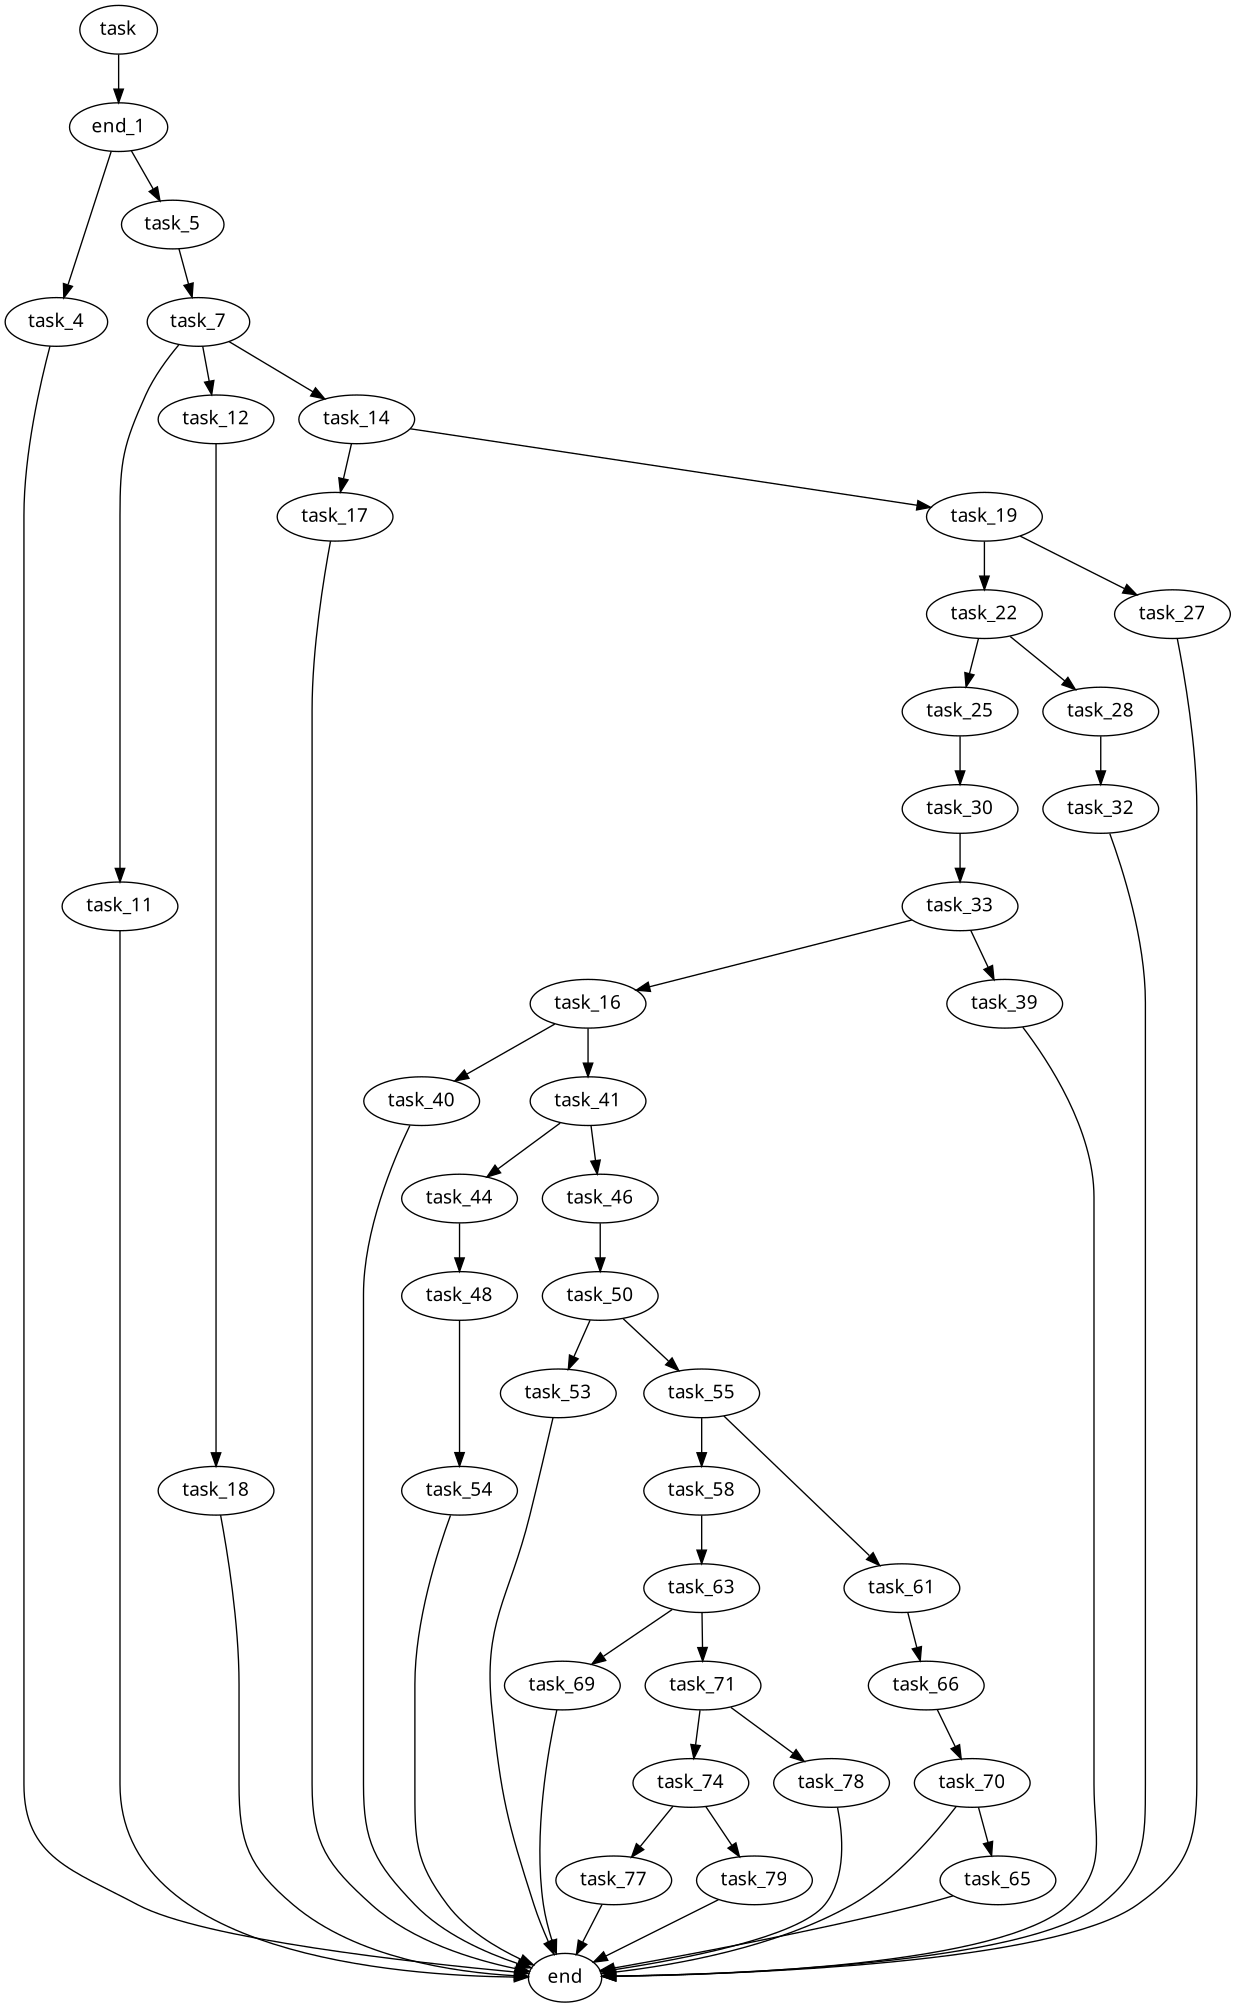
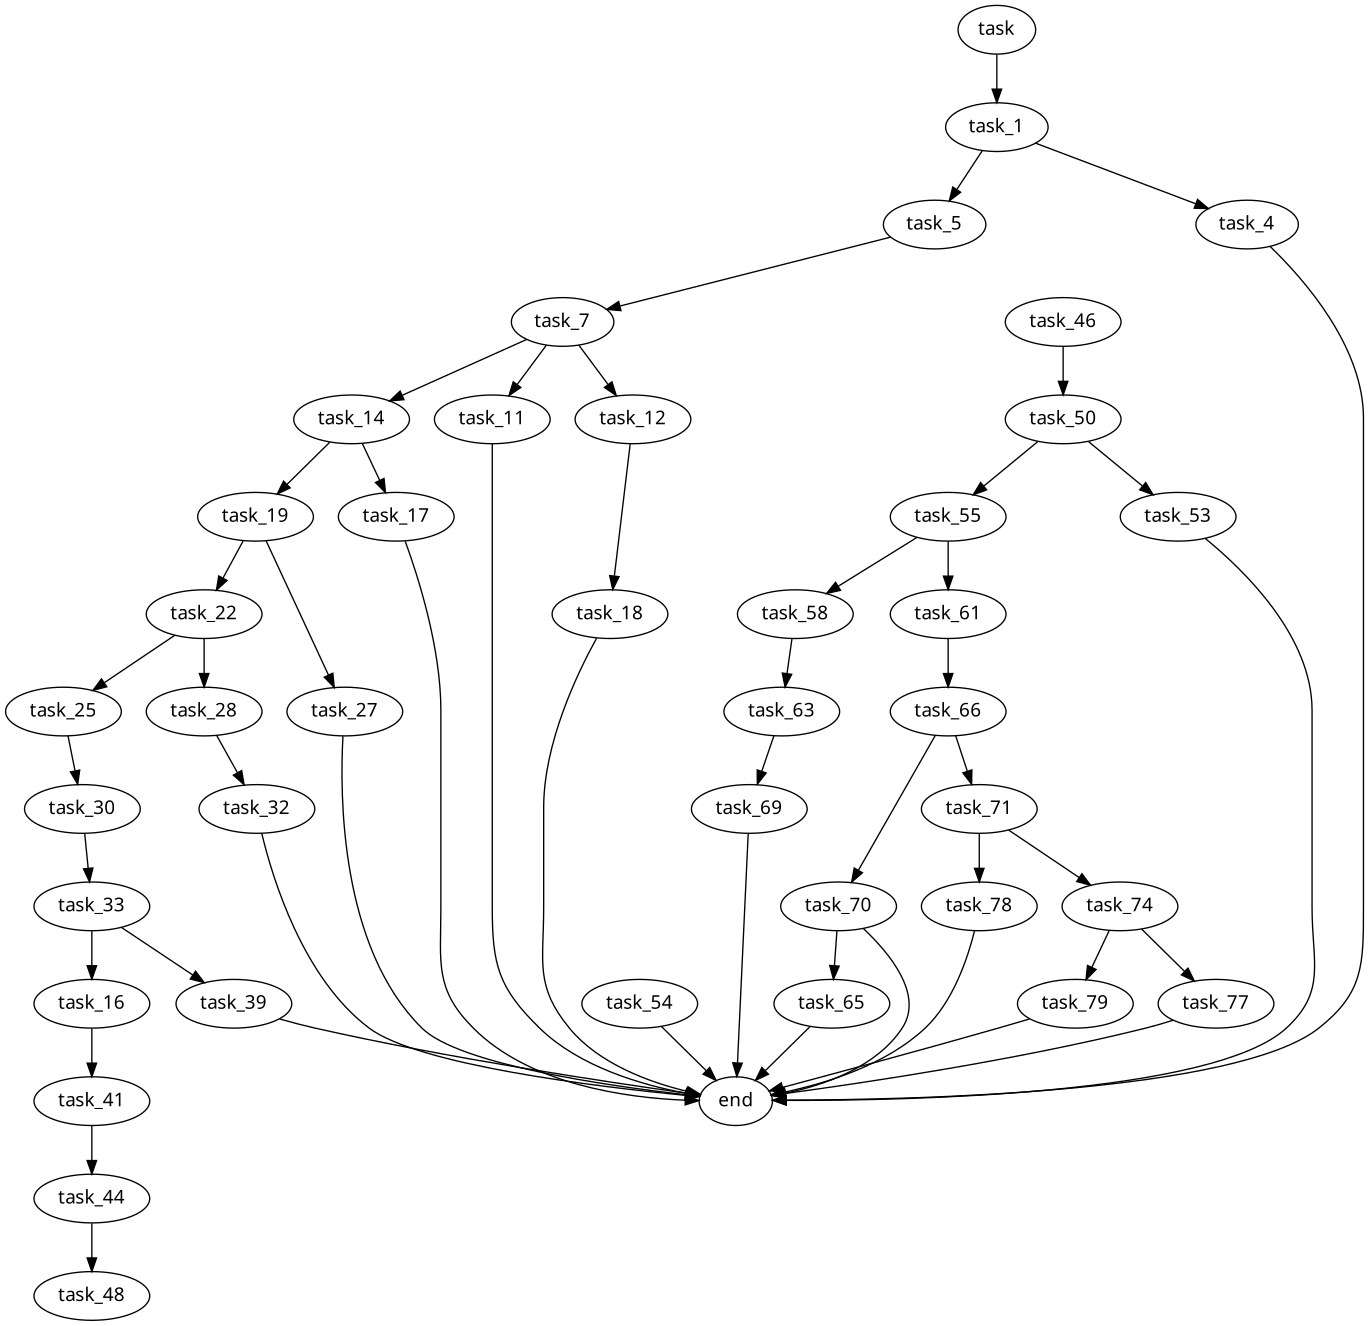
node "end_1": label "end_1" -> "task_1"
node "task_40": removed
edge "task_41" -> "task_46": removed
edge "task_48" -> "task_54": removed
edge "task_63" -> "task_71": now "task_66" -> "task_71"
